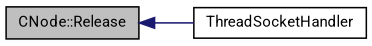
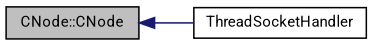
node "CNode::Release": label "CNode::Release" -> "CNode::CNode"
